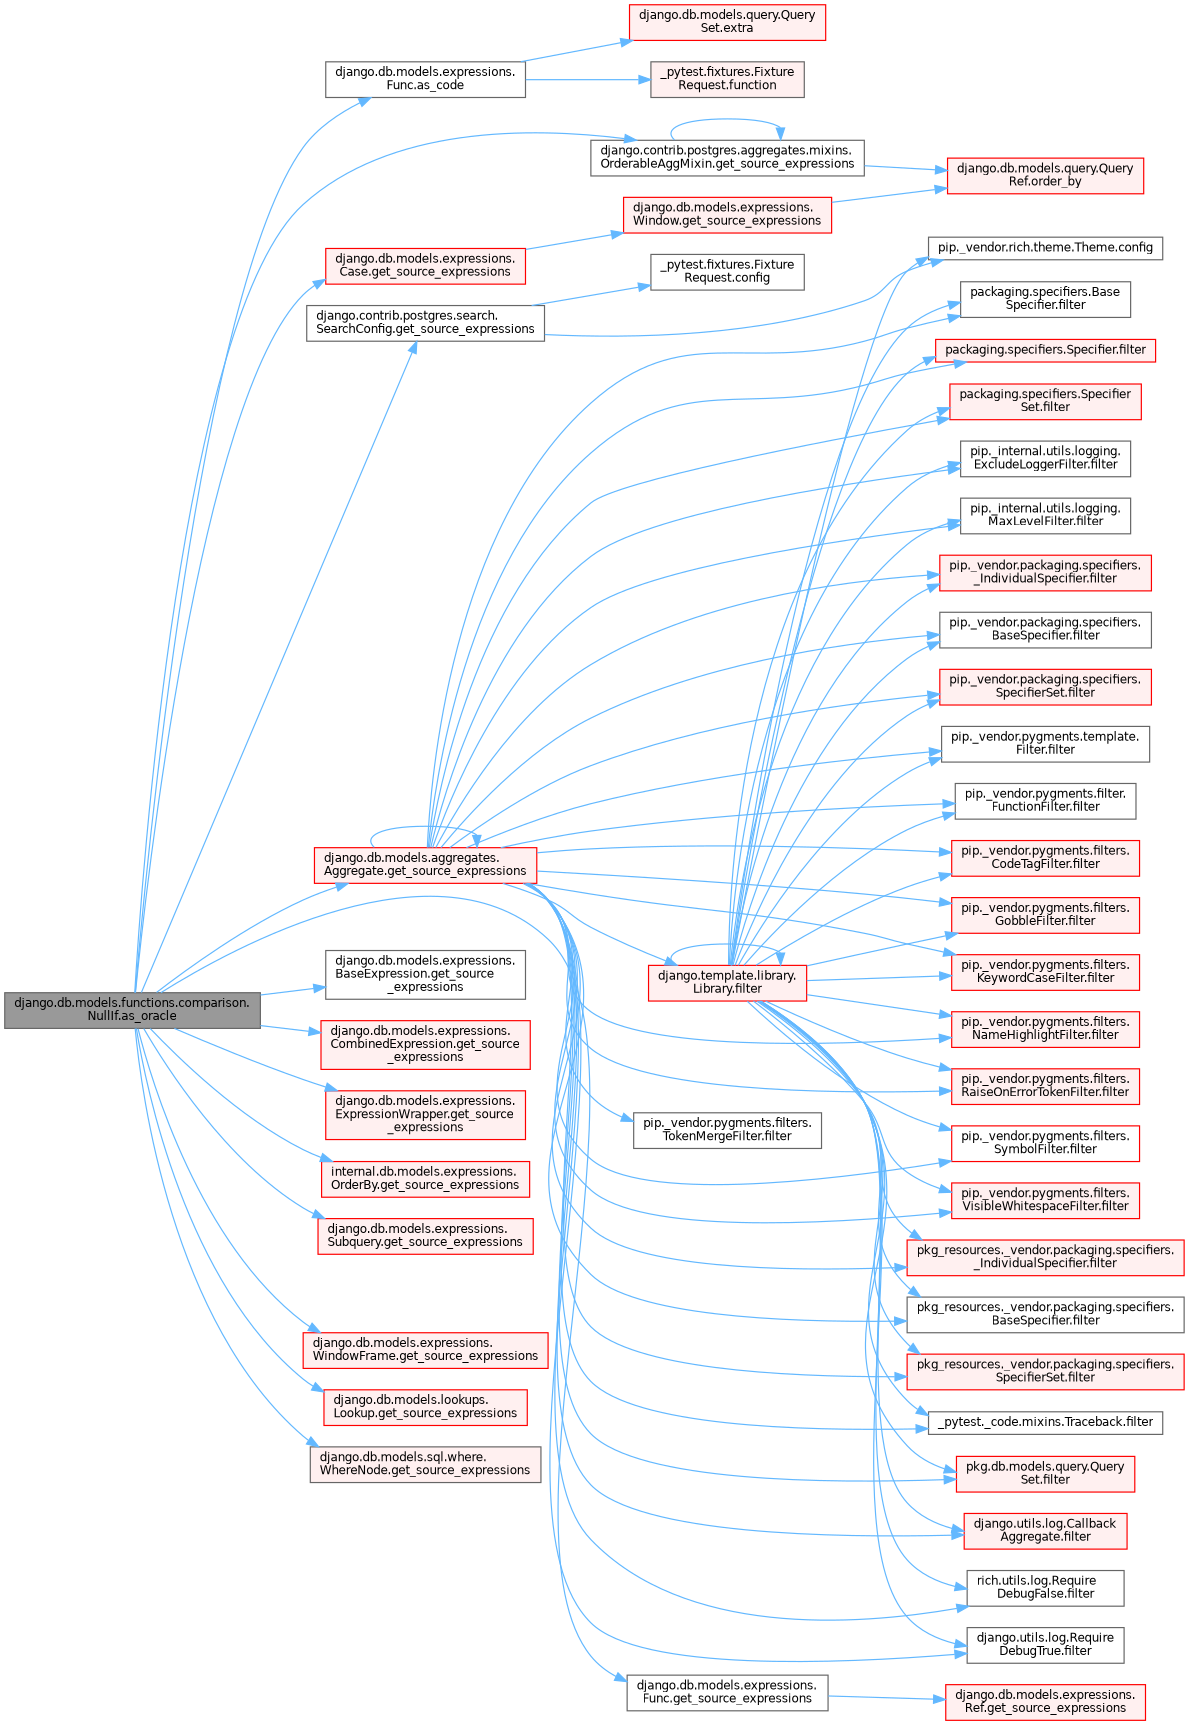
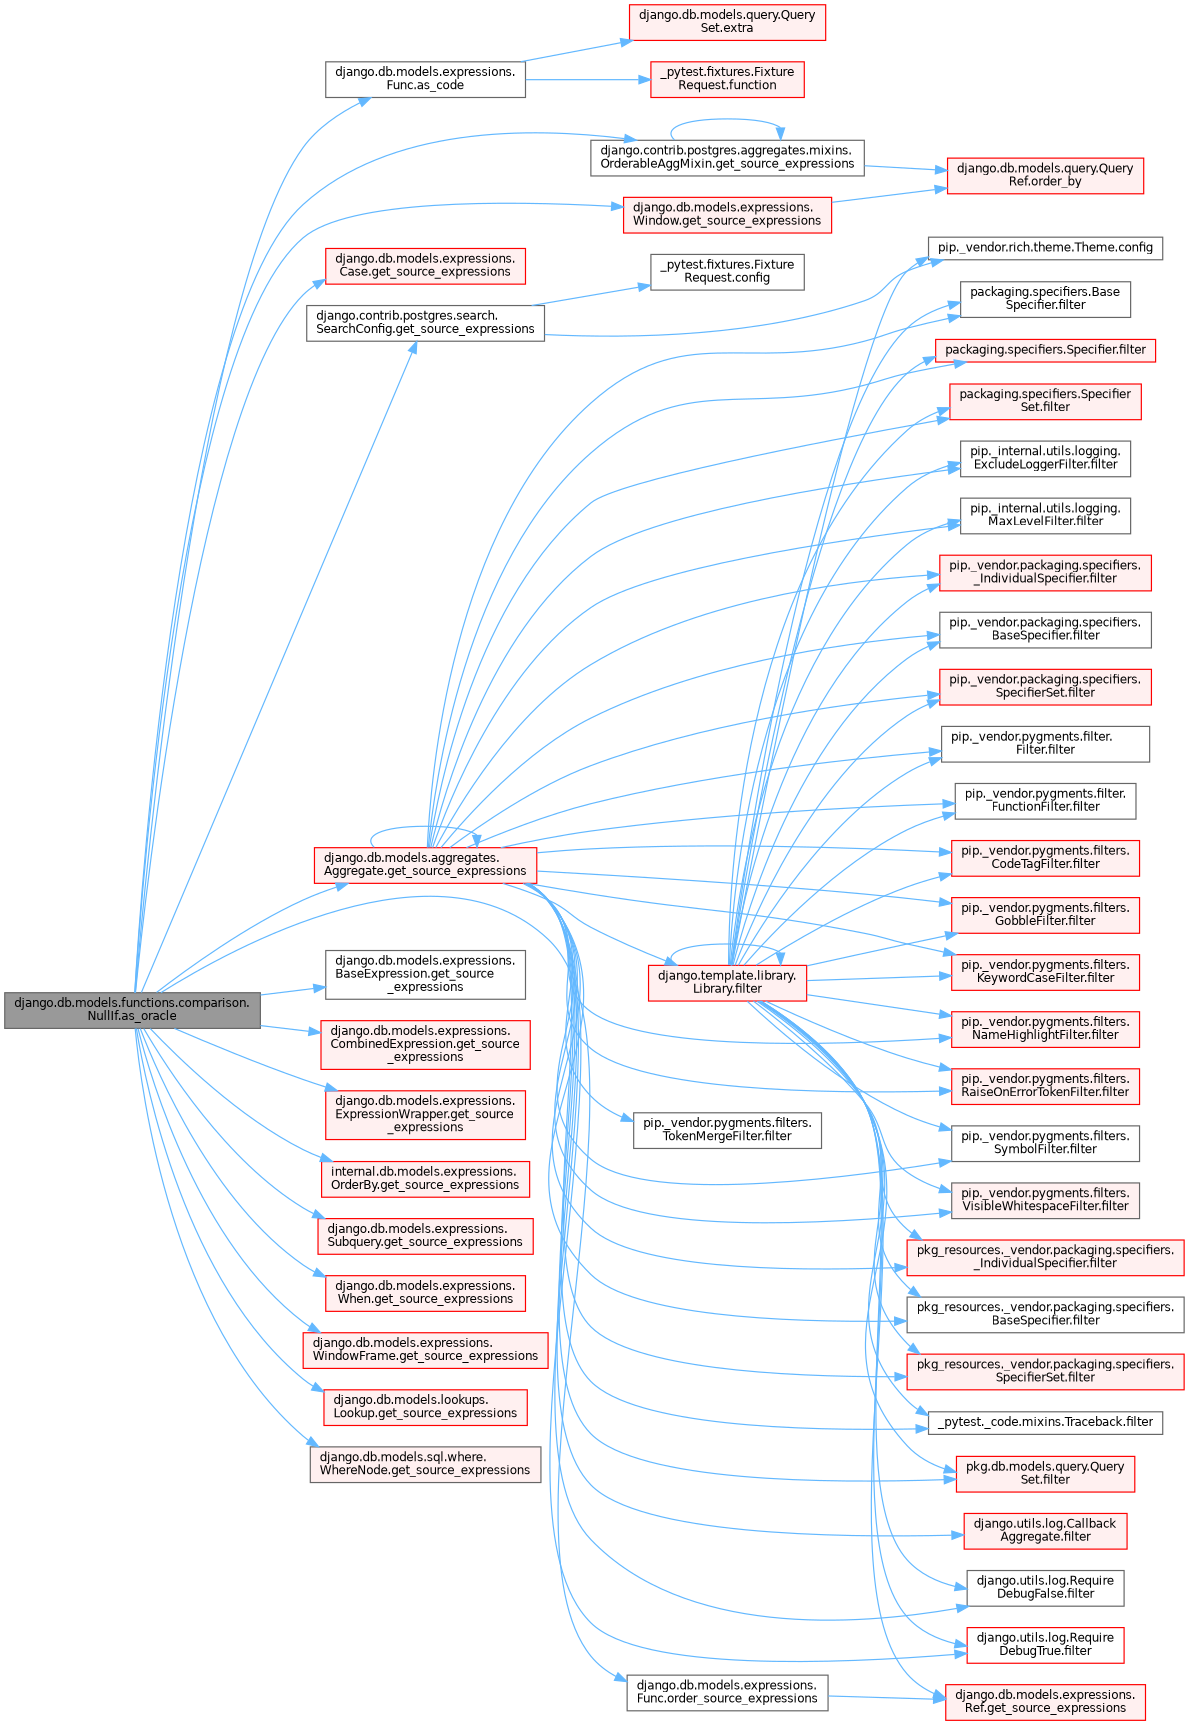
node "_pytest.fixtures.Fixture Request.function": color grey40 -> red
edge "django.db.models.expressions. Case.get_source_expressions" -> "django.db.models.expressions. Window.get_source_expressions": now "django.db.models.functions.comparison. NullIf.as_oracle" -> "django.db.models.expressions. Window.get_source_expressions"
node "pip._vendor.pygments.template. Filter.filter": label "pip._vendor.pygments.template. Filter.filter" -> "pip._vendor.pygments.filter. Filter.filter"
node "pip._vendor.pygments.filters. SymbolFilter.filter": color red -> grey40
node "pip._vendor.pygments.filters. VisibleWhitespaceFilter.filter": color red -> grey40
edge "django.template.library. Library.filter" -> "django.utils.log.Callback Aggregate.filter": now "django.template.library. Library.filter" -> "django.db.models.expressions. Ref.get_source_expressions"
node "django.db.models.expressions. When.get_source_expressions": added
node "rich.utils.log.Require DebugFalse.filter": label "rich.utils.log.Require DebugFalse.filter" -> "django.utils.log.Require DebugFalse.filter"
node "django.utils.log.Require DebugTrue.filter": color grey40 -> red
node "django.db.models.expressions. Func.get_source_expressions": label "django.db.models.expressions. Func.get_source_expressions" -> "django.db.models.expressions. Func.order_source_expressions"
